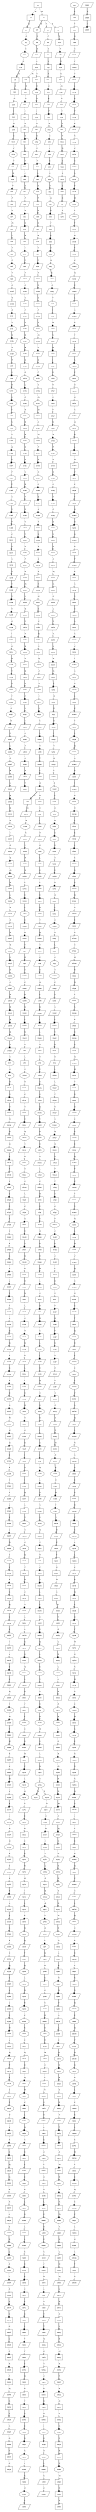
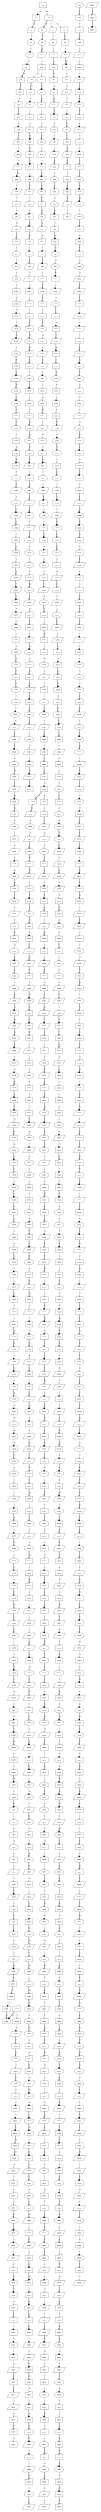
edge "S52" -> "S57": arrowhead box -> onormal
edge "S706" -> "S716": now "S711" -> "S716"
edge "S799" -> "S804": reversed
